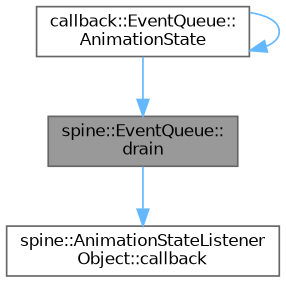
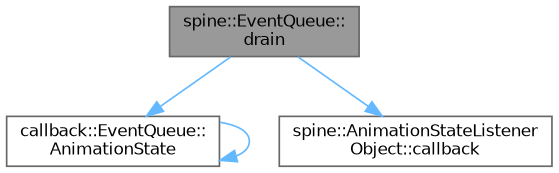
edge "callback::EventQueue:: AnimationState" -> "spine::EventQueue:: drain": reversed
